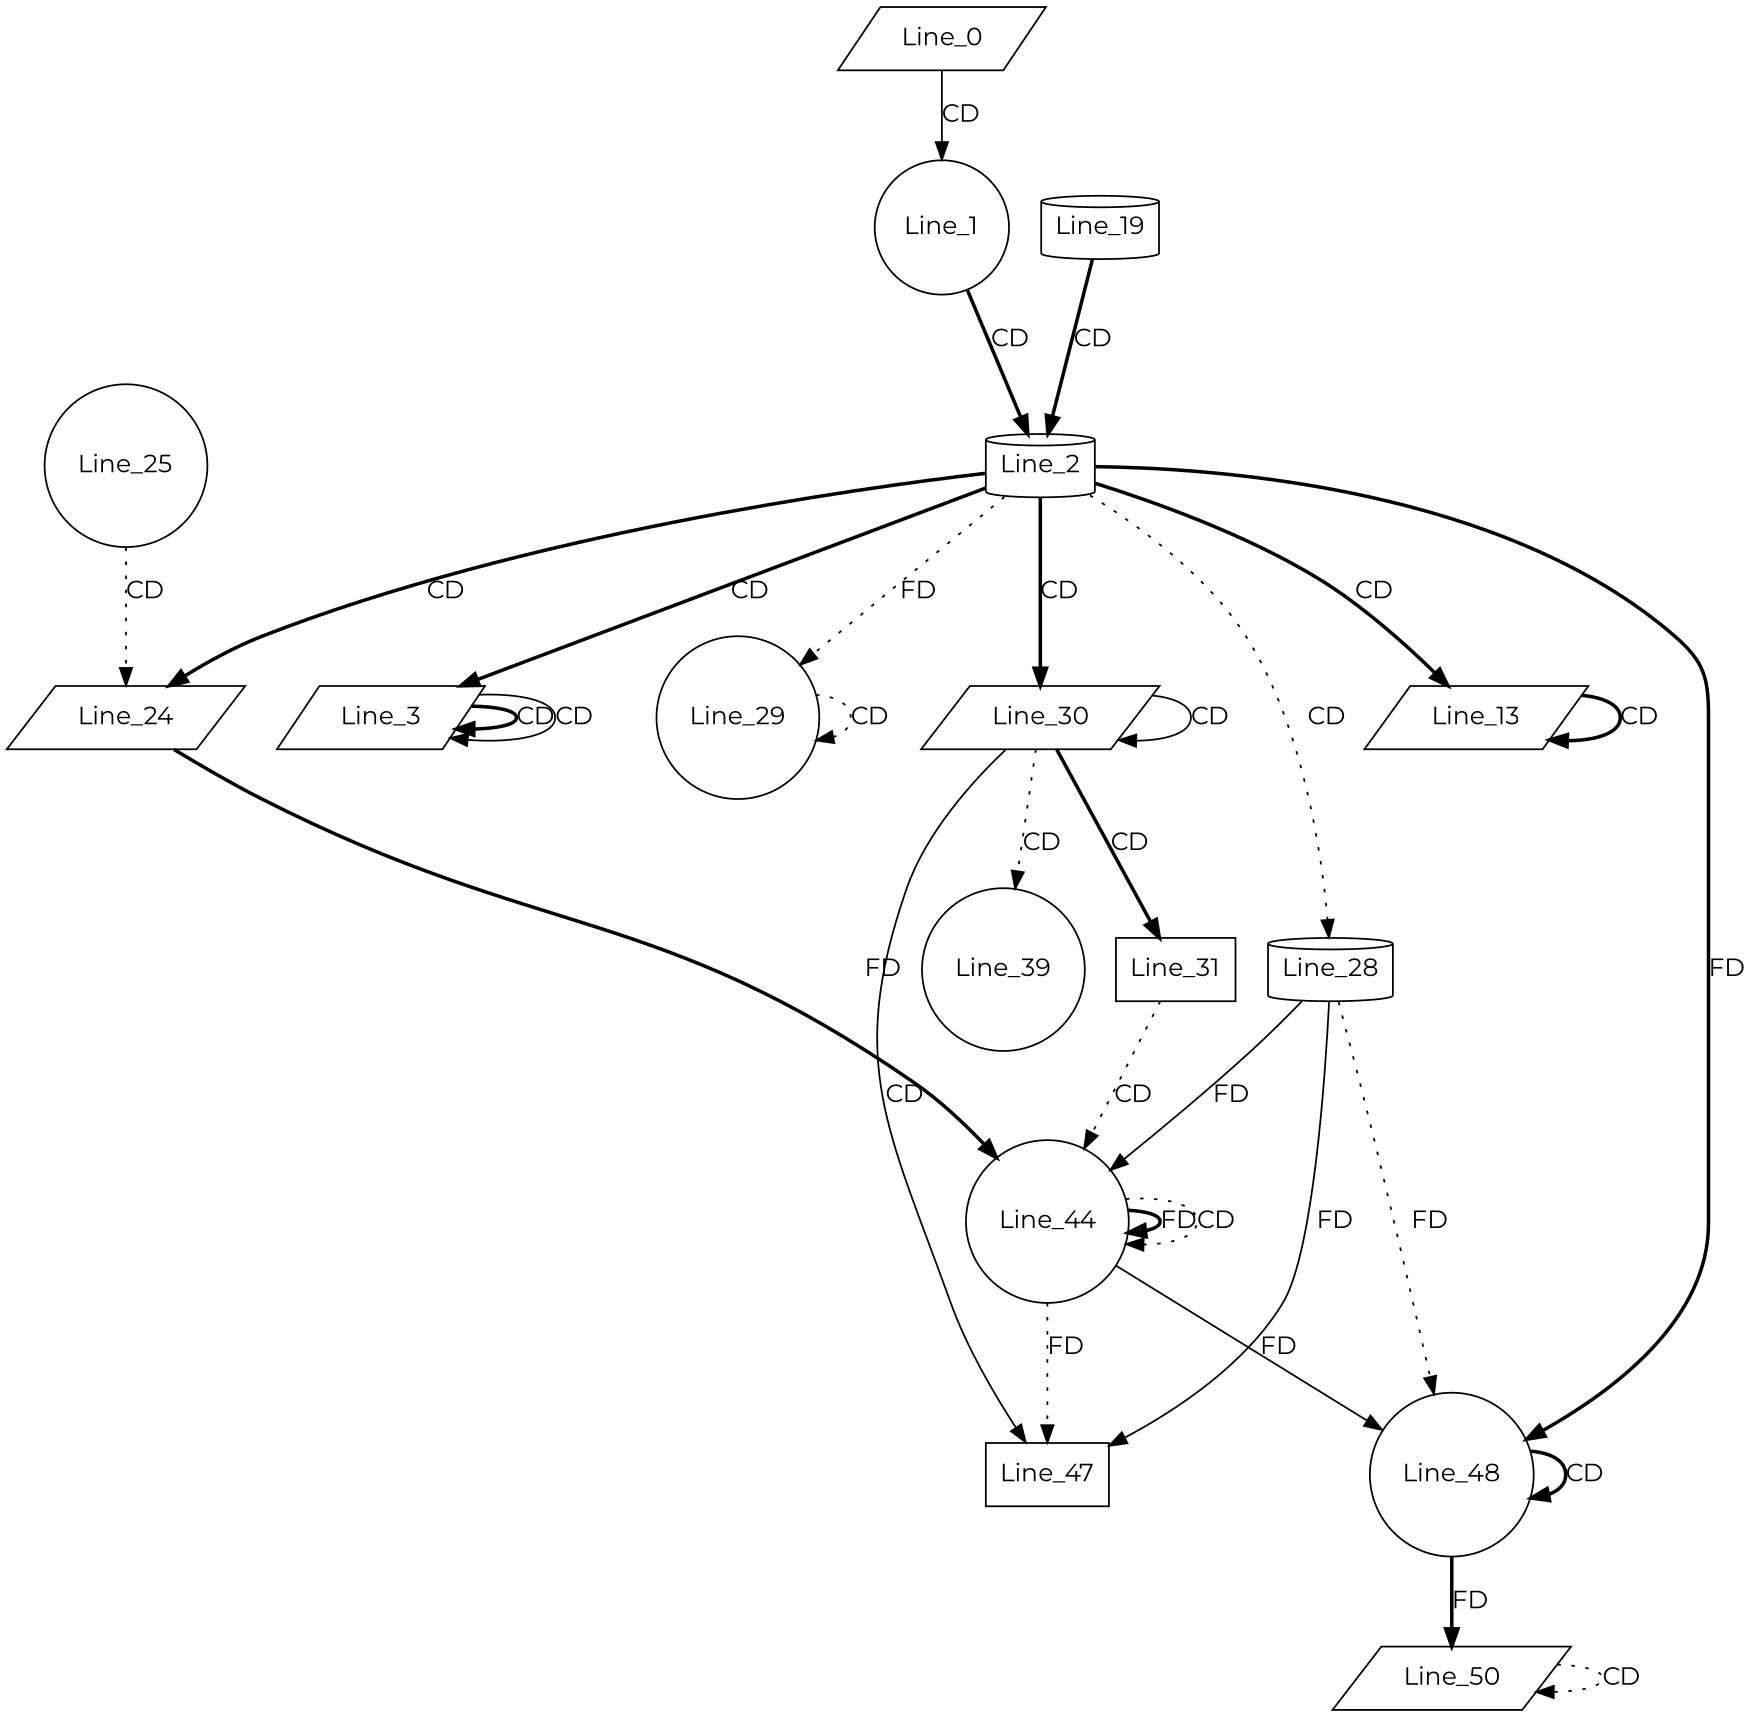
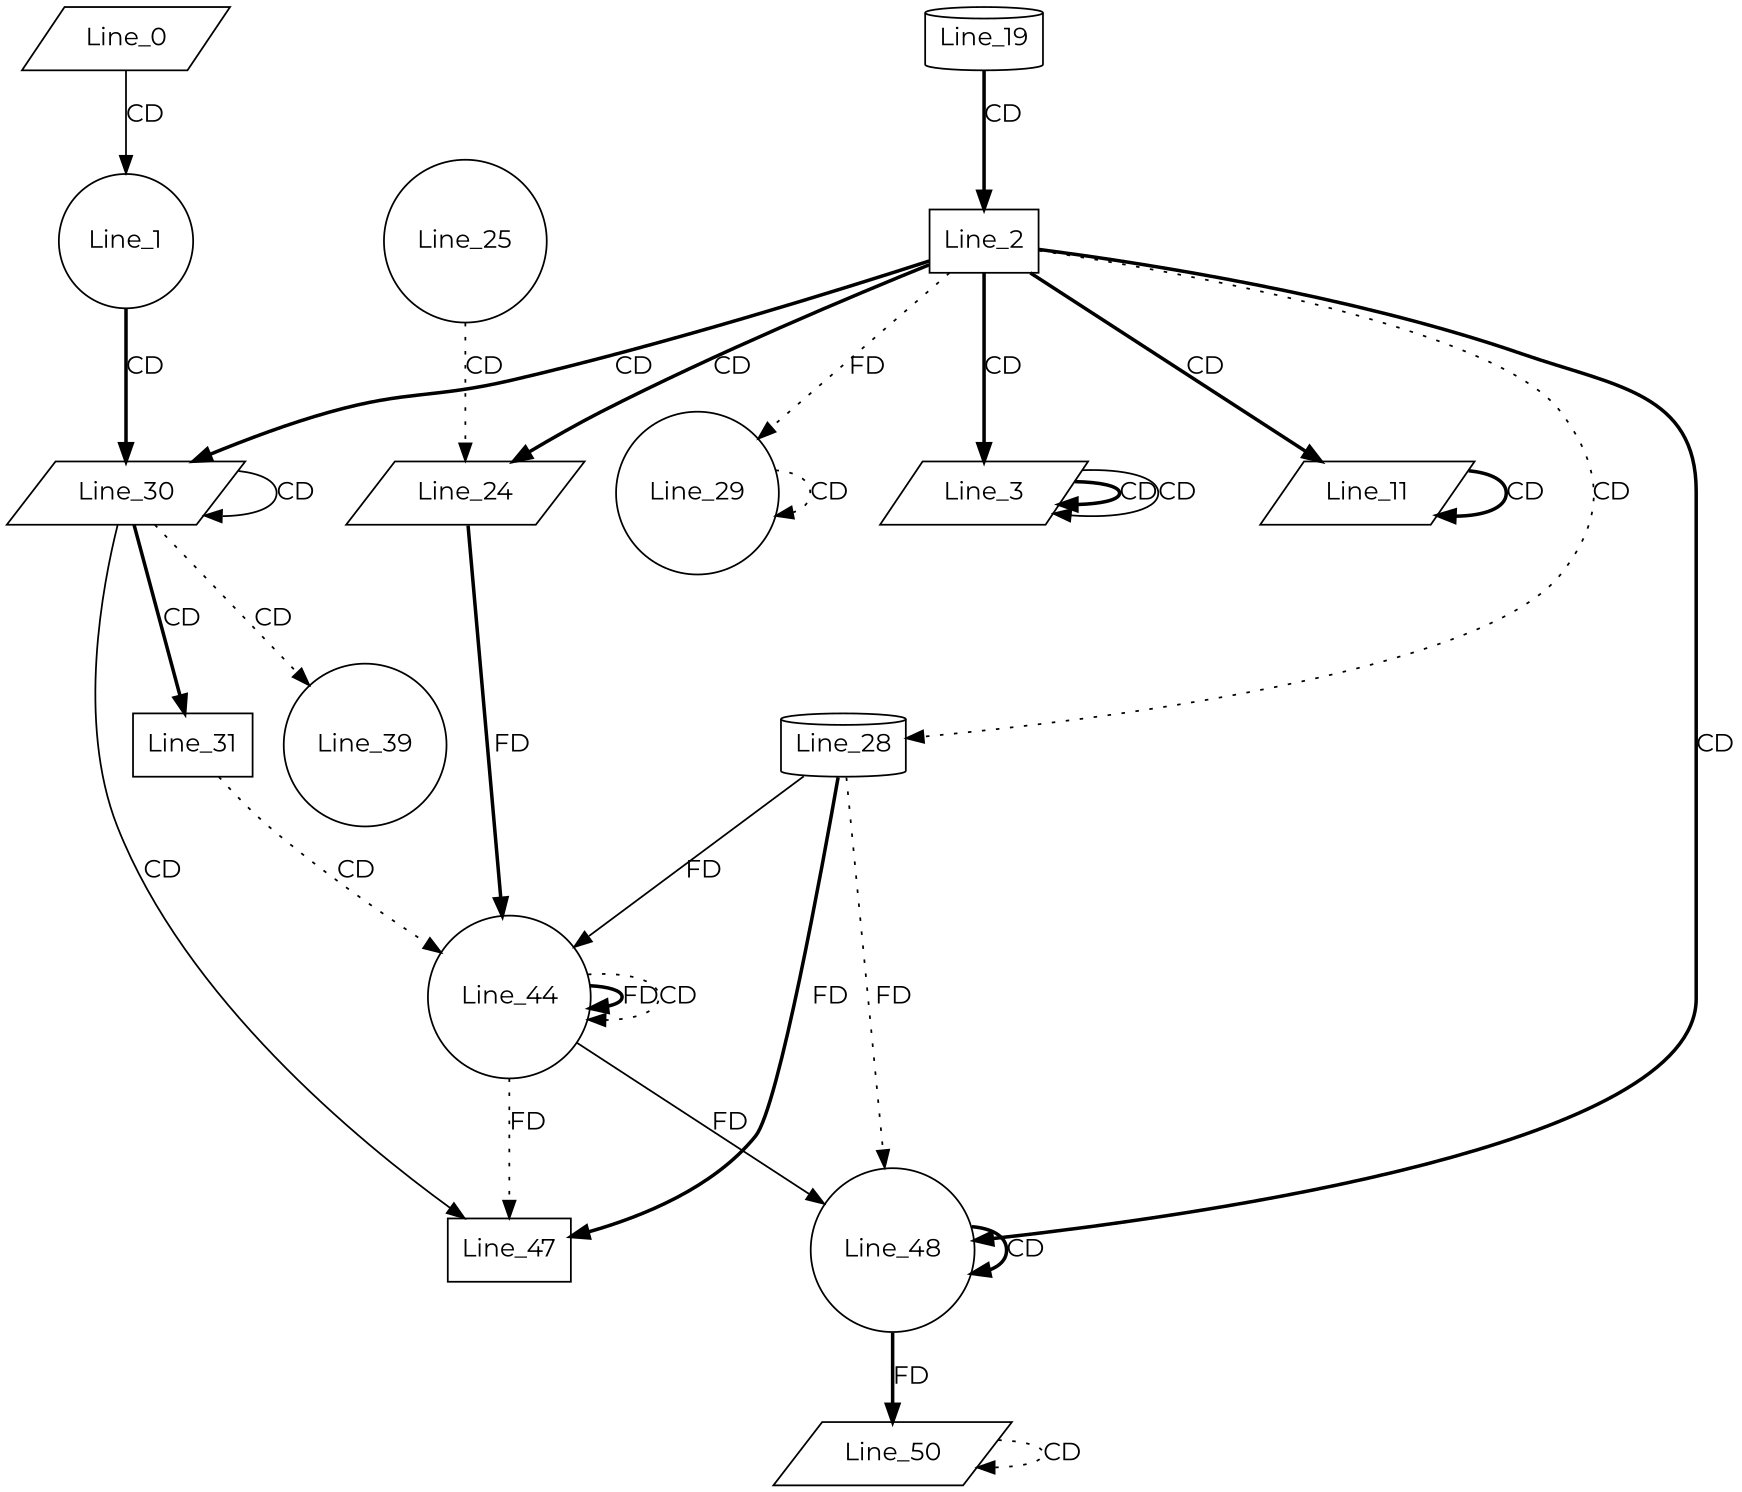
edge "Line_1" -> "Line_2": now "Line_1" -> "Line_30"
node "Line_2": shape cylinder -> box
node "Line_13": label "Line_13" -> "Line_11"
edge "Line_2" -> "Line_48": label "FD" -> "CD"
edge "Line_28" -> "Line_47": style solid -> bold
